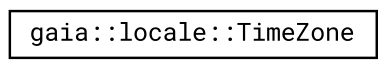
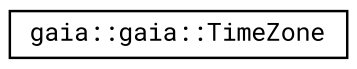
node "gaia::locale::TimeZone": label "gaia::locale::TimeZone" -> "gaia::gaia::TimeZone"
